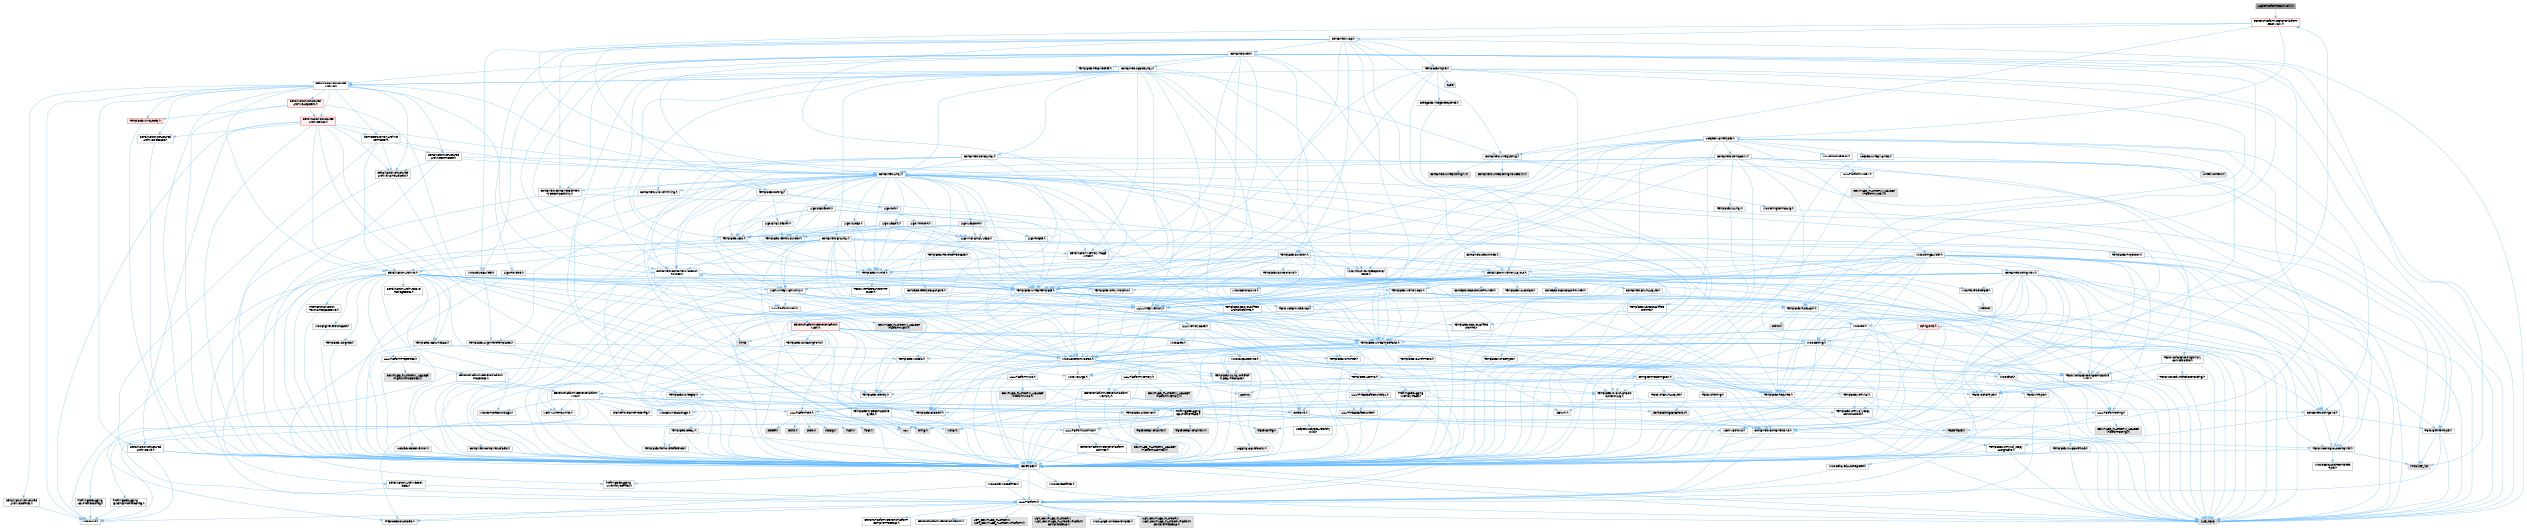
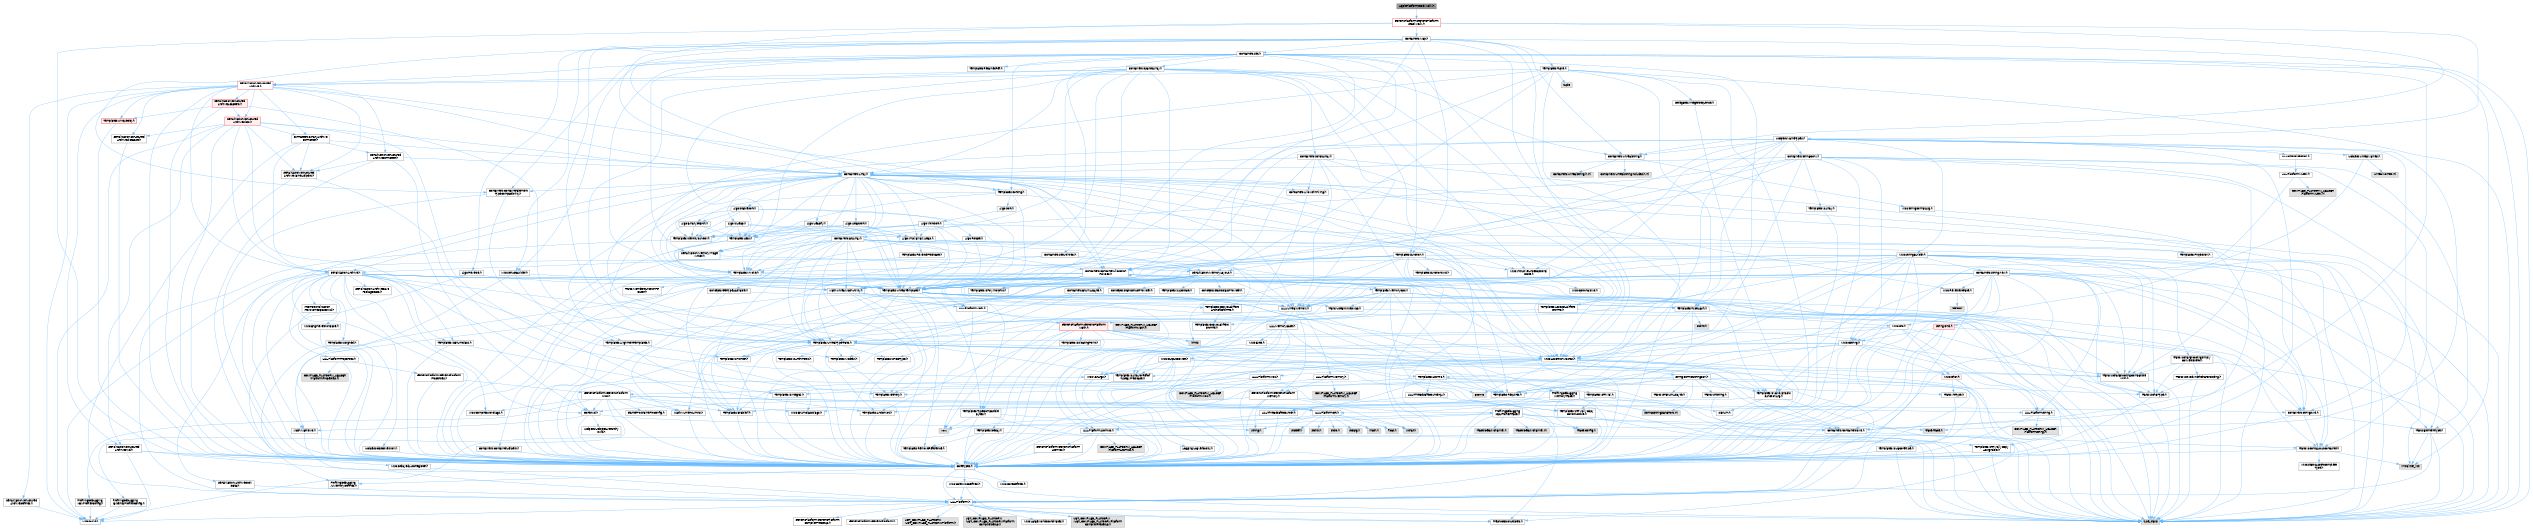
node "Serialization/Structured Archive.h": color grey40 -> red
edge "CoreTypes.h" -> "GenericPlatform/GenericPlatform StackWalk.h": reversed
